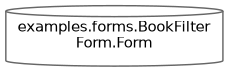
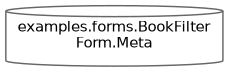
node "examples.forms.BookFilter Form.Form": label "examples.forms.BookFilter Form.Form" -> "examples.forms.BookFilter Form.Meta"
